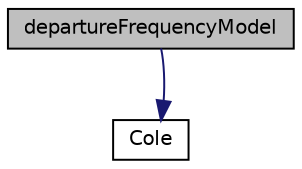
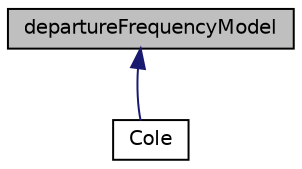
edge "departureFrequencyModel" -> "Cole": reversed
